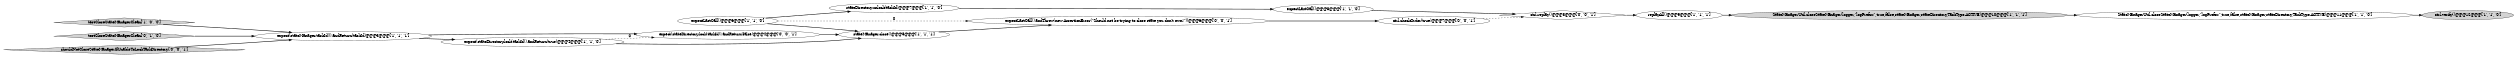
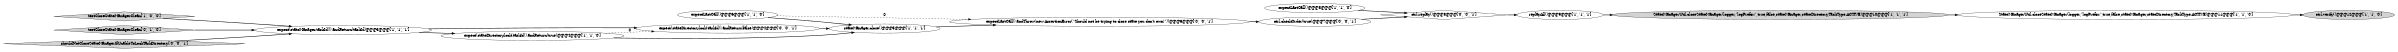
node "stateDirectory.unlock(taskId)@@@7@@@['1', '1', '0']": removed
edge "ctrl.checkOrder(true)@@@7@@@['0', '0', '1']" -> "ctrl.replay()@@@8@@@['0', '0', '1']": style dashed -> bold
